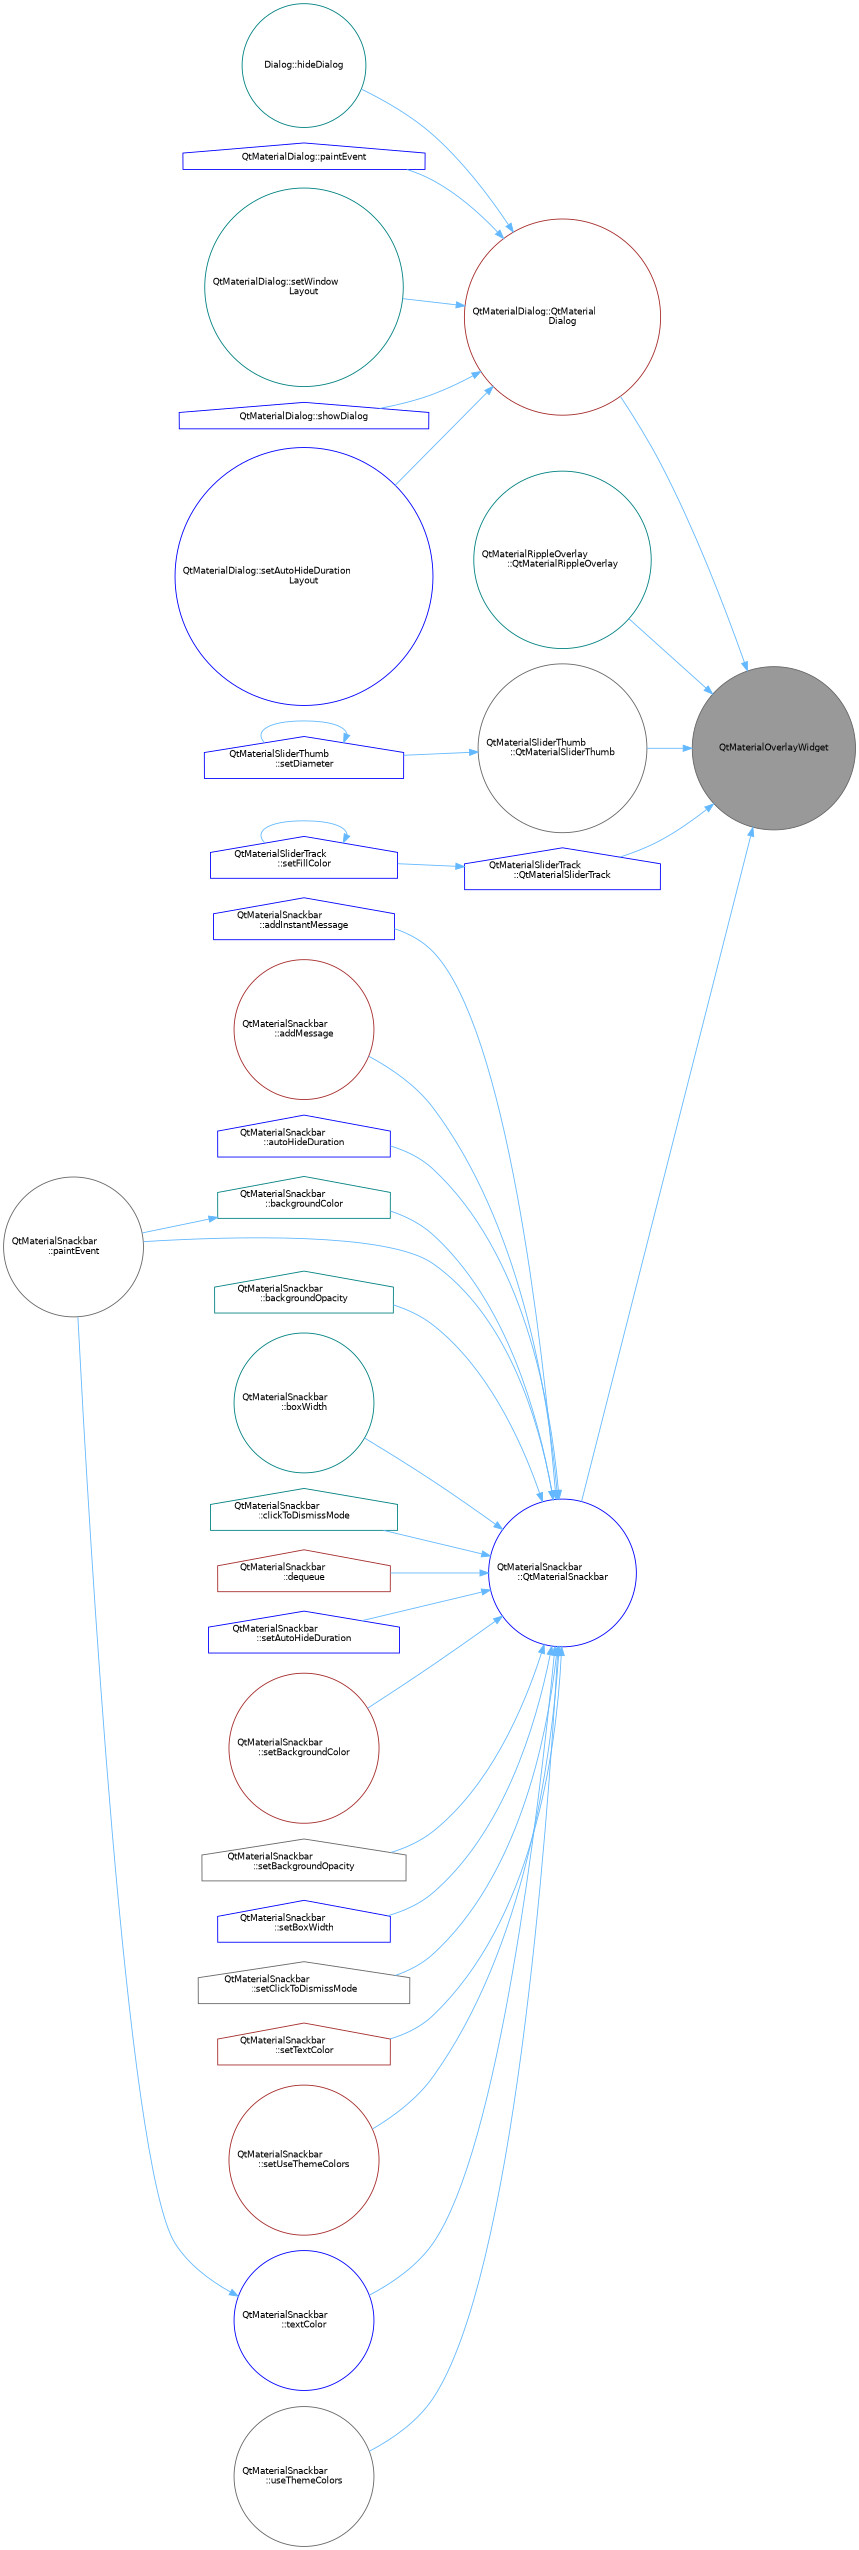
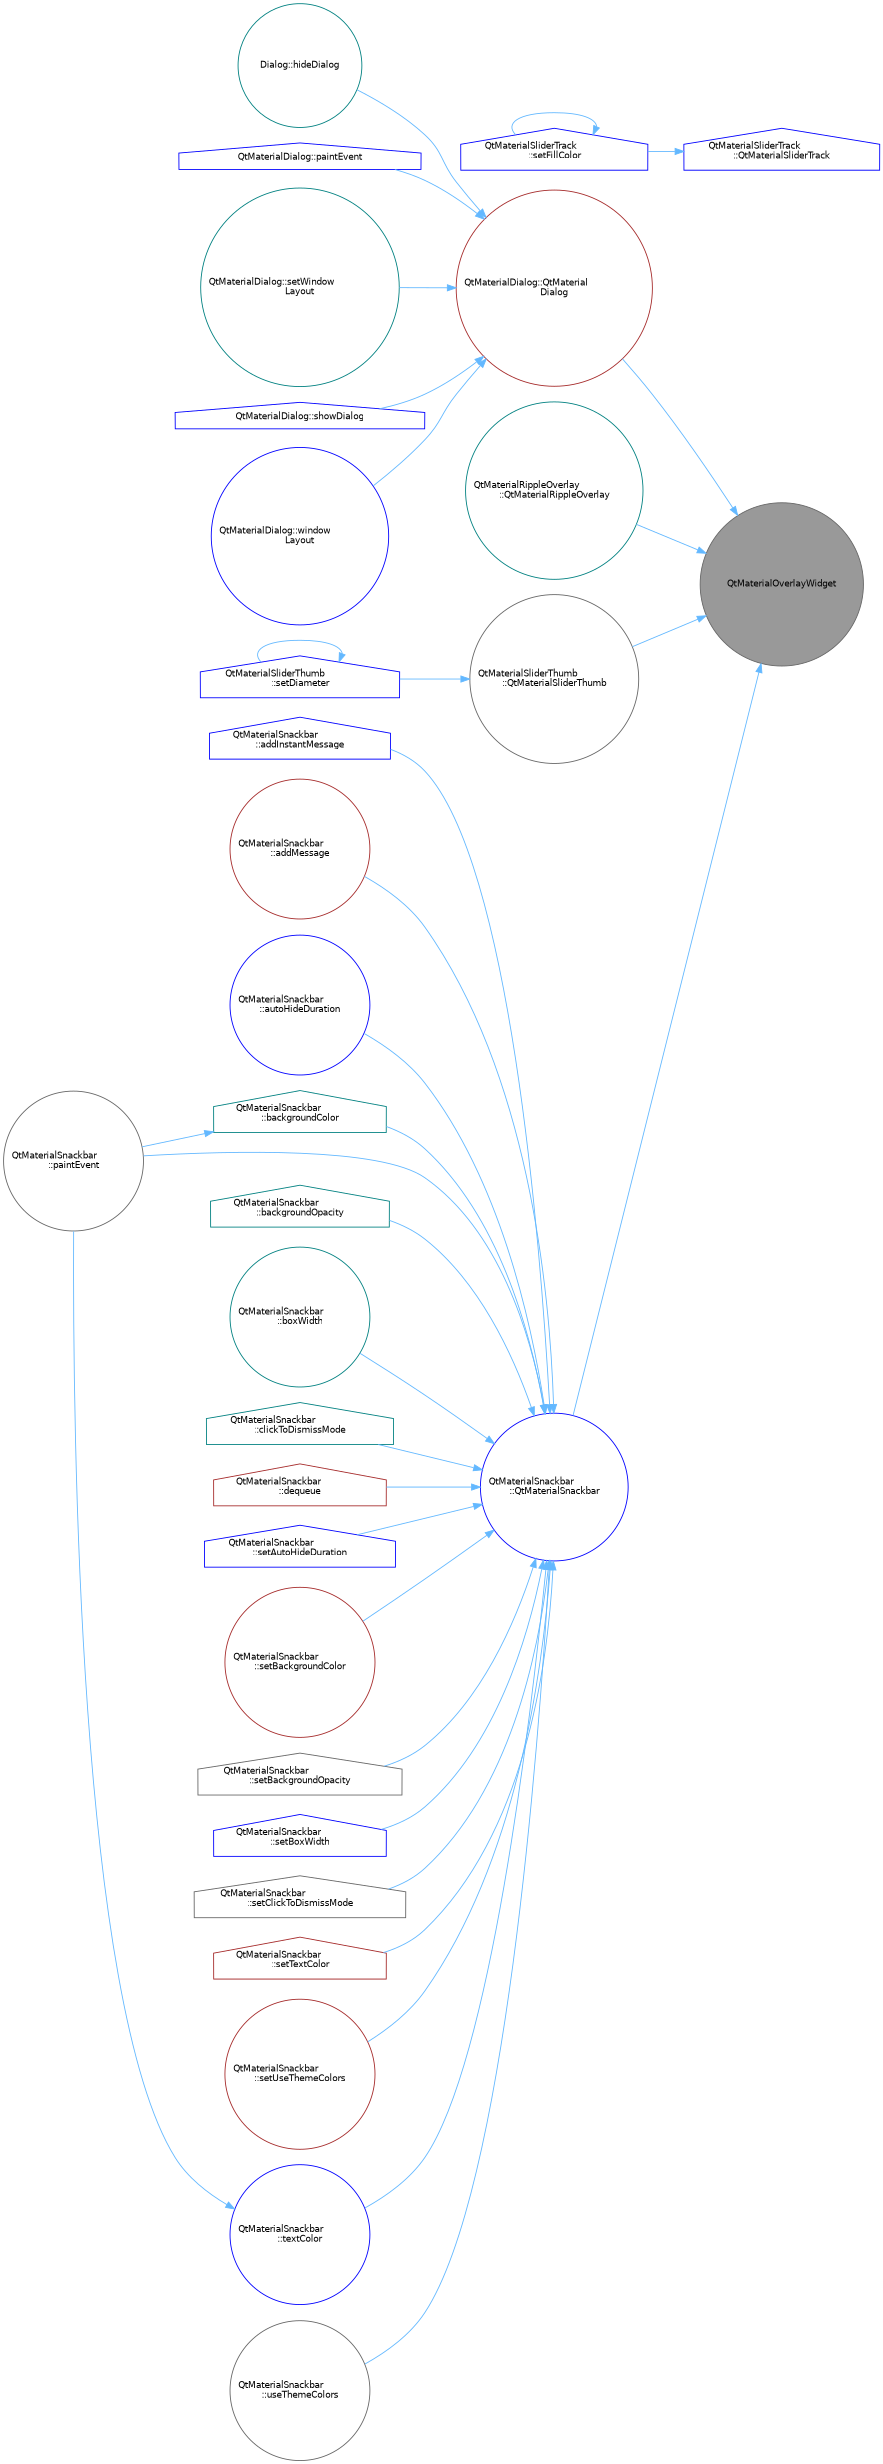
node "QtMaterialDialog::setAutoHideDuration Layout": label "QtMaterialDialog::setAutoHideDuration Layout" -> "QtMaterialDialog::window Layout"
edge "QtMaterialSliderTrack ::QtMaterialSliderTrack" -> "QtMaterialOverlayWidget": removed
node "QtMaterialSnackbar ::autoHideDuration": shape house -> circle
